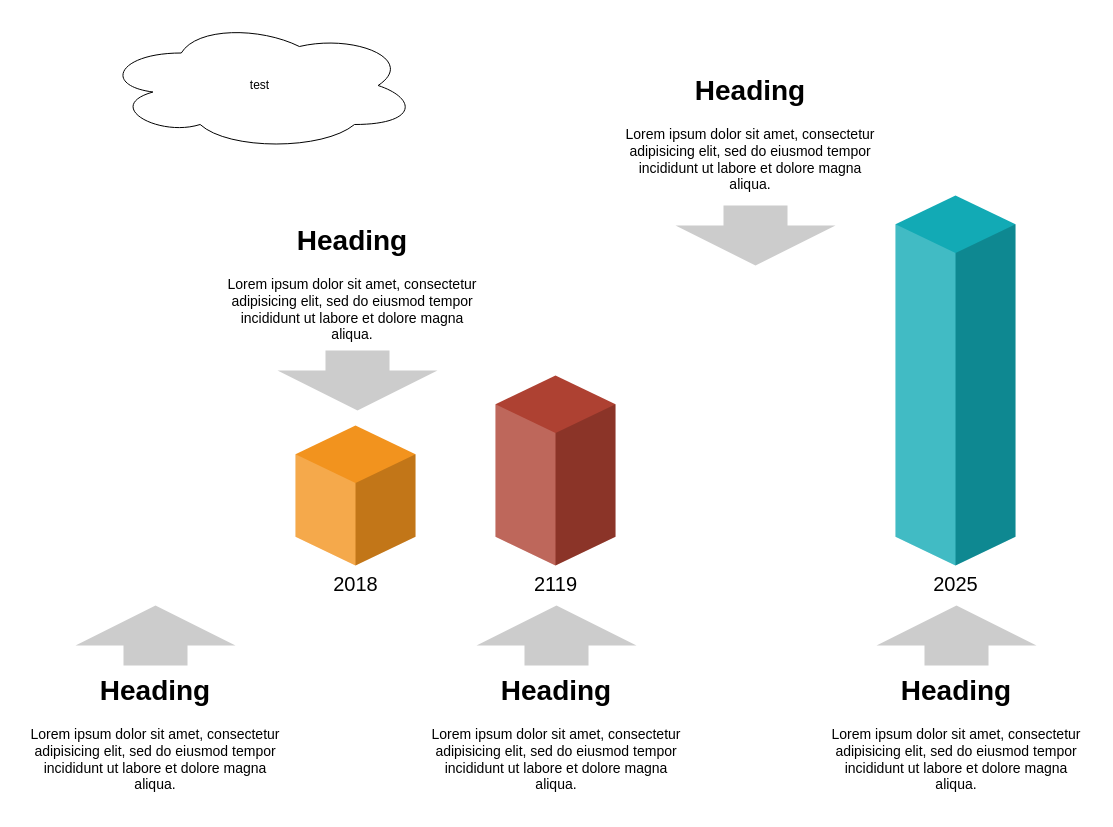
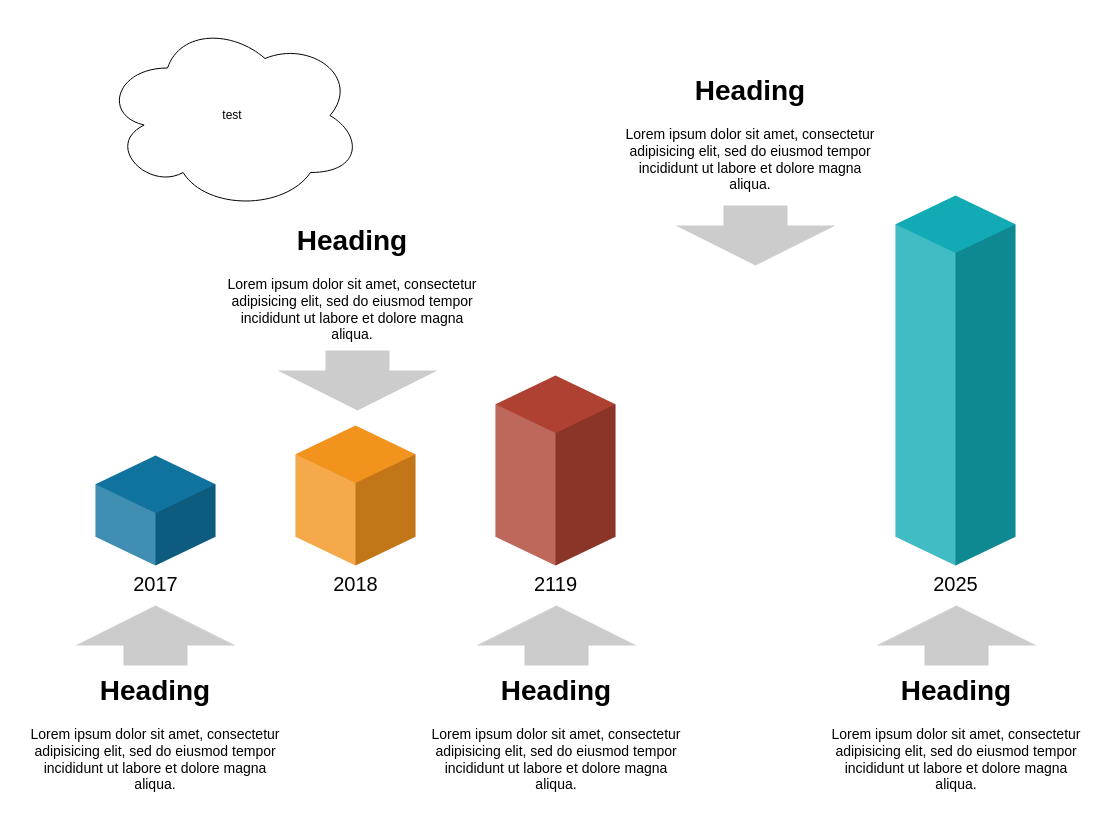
node "test": size 315x130 -> 260x190
node "2017": added
